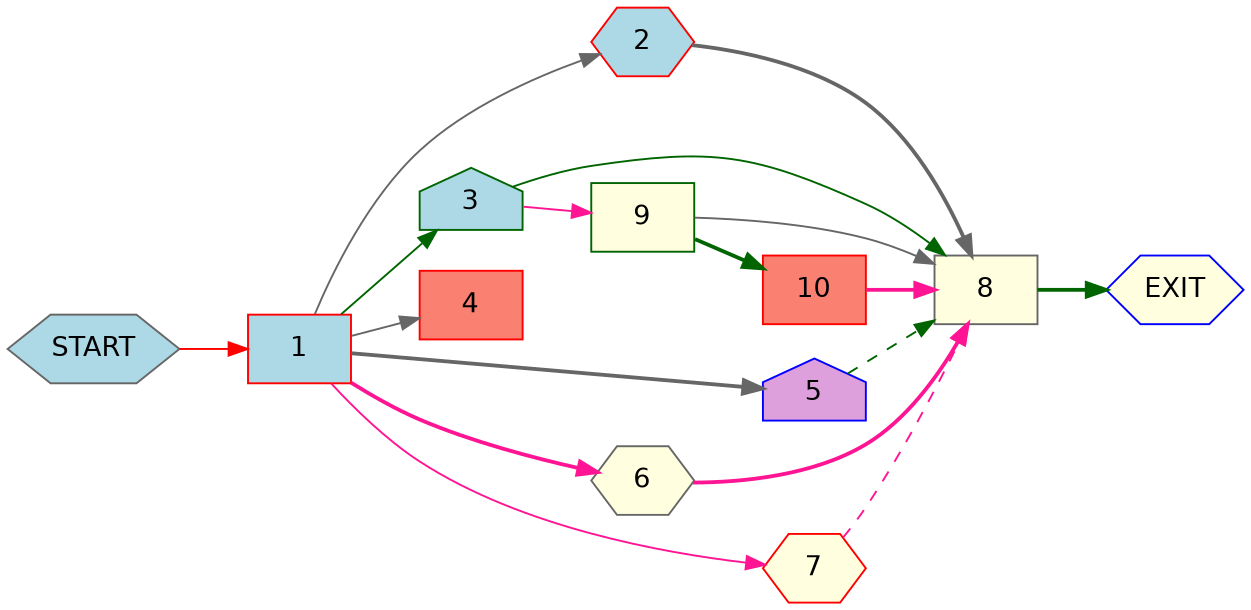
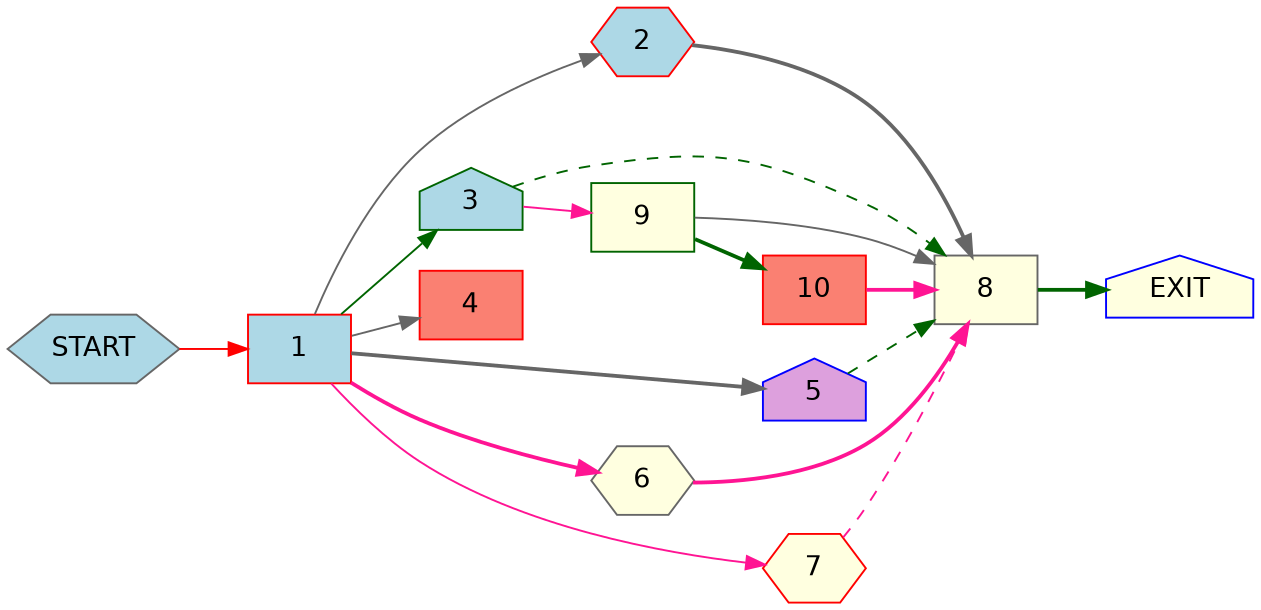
edge "3" -> "8": style solid -> dashed
node "EXIT": shape hexagon -> house
